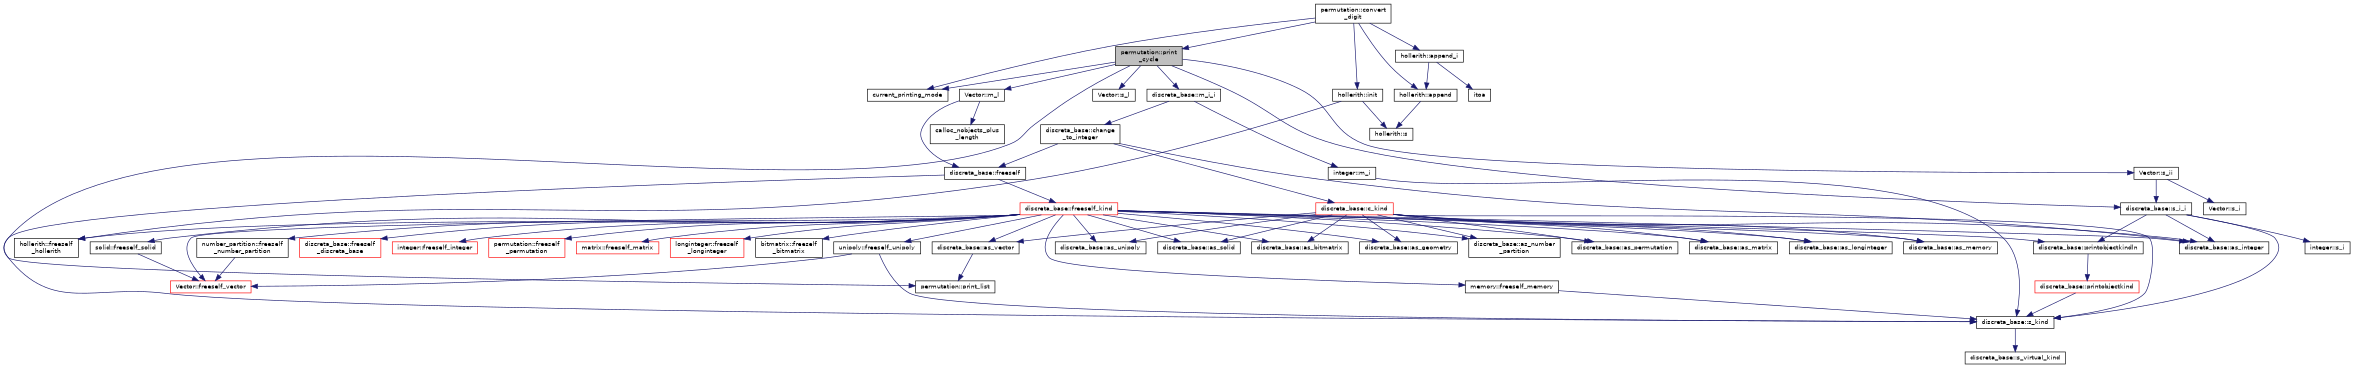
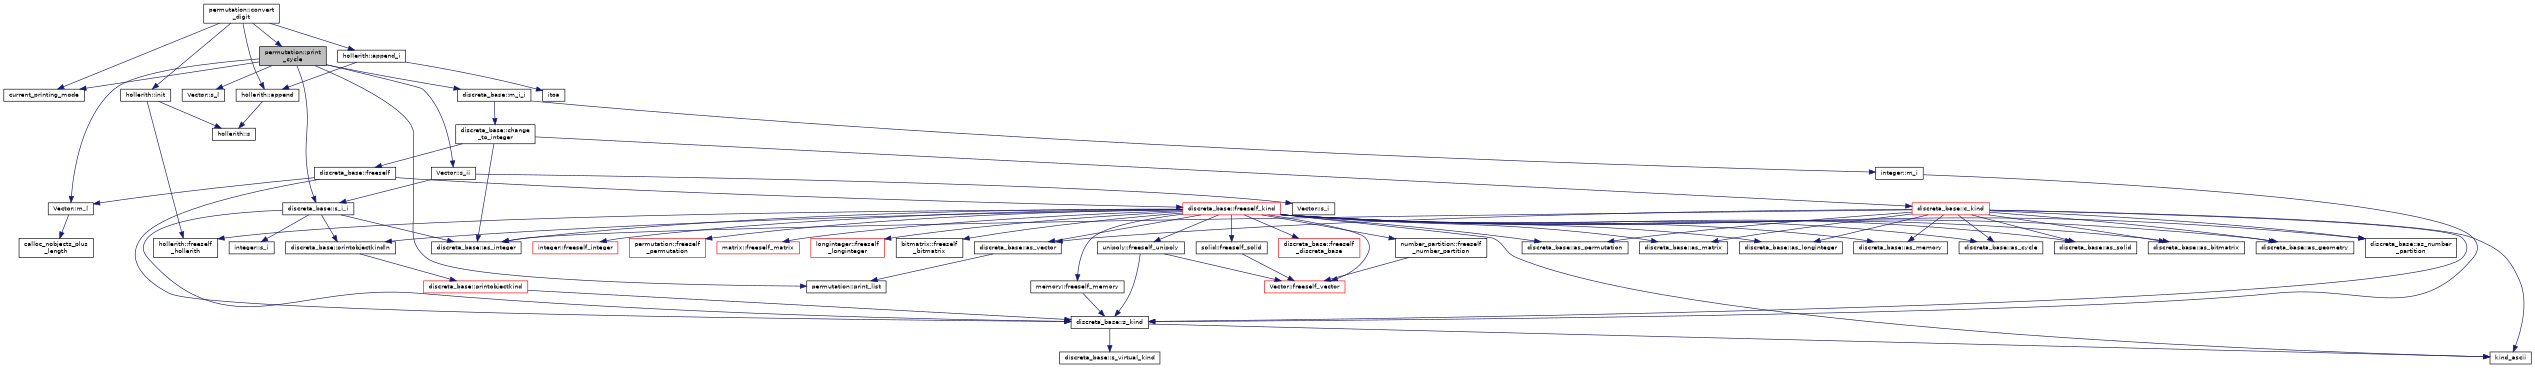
edge "Vector::m_l" -> "discreta_base::freeself": reversed
node "discreta_base::as_unipoly": label "discreta_base::as_unipoly" -> "discreta_base::as_cycle"
node "kind_ascii": added
